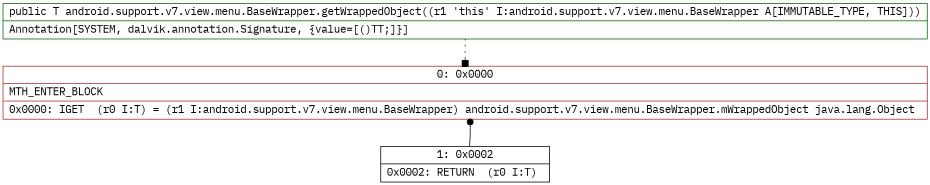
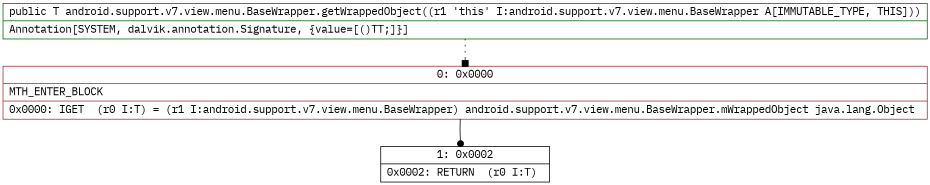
edge "1: 0x0002" -> "0: 0x0000": reversed
